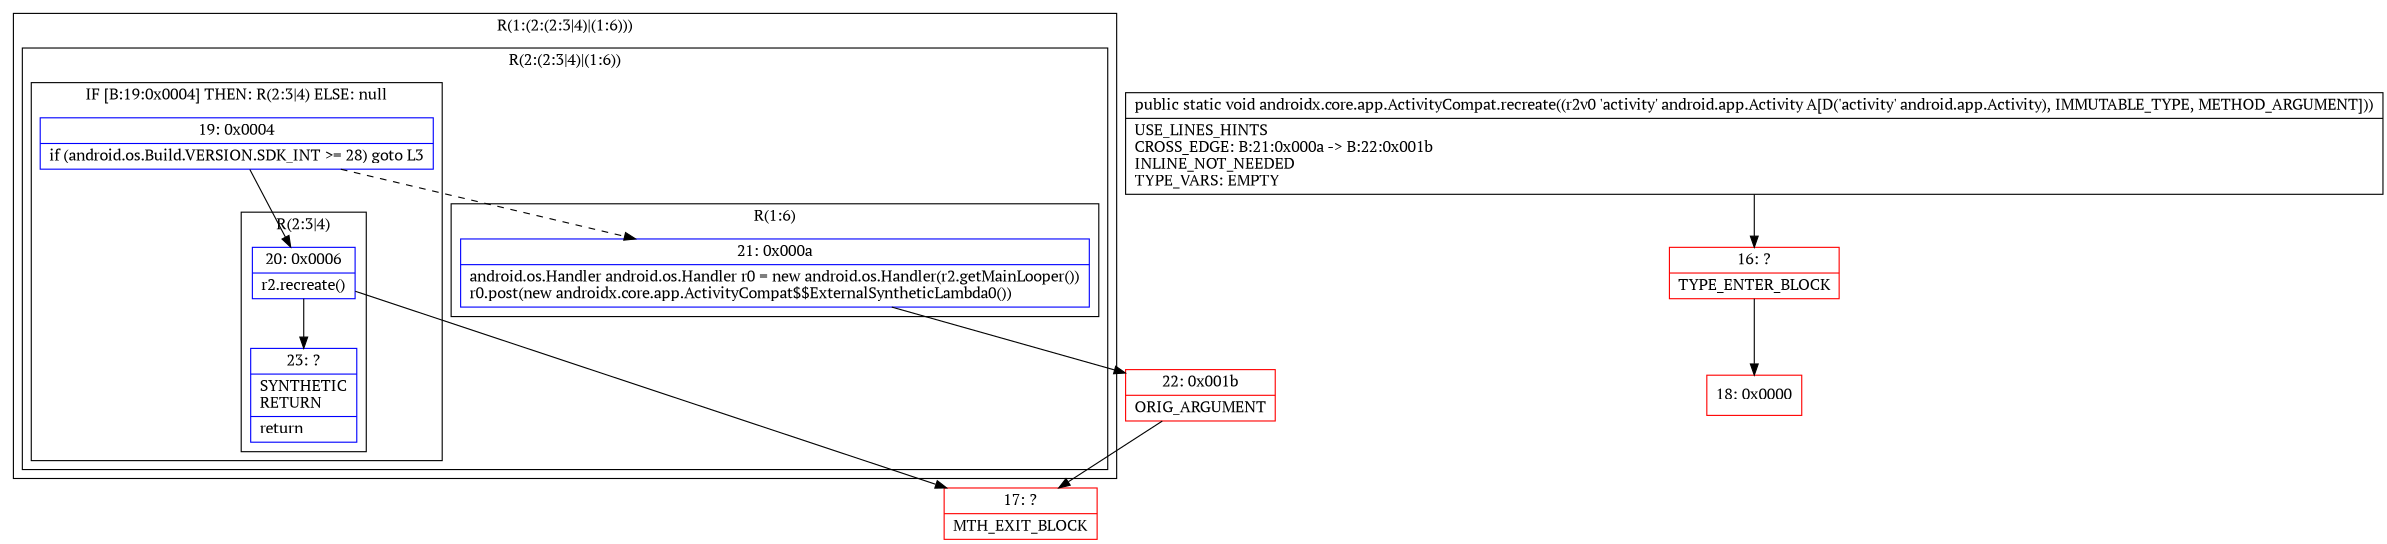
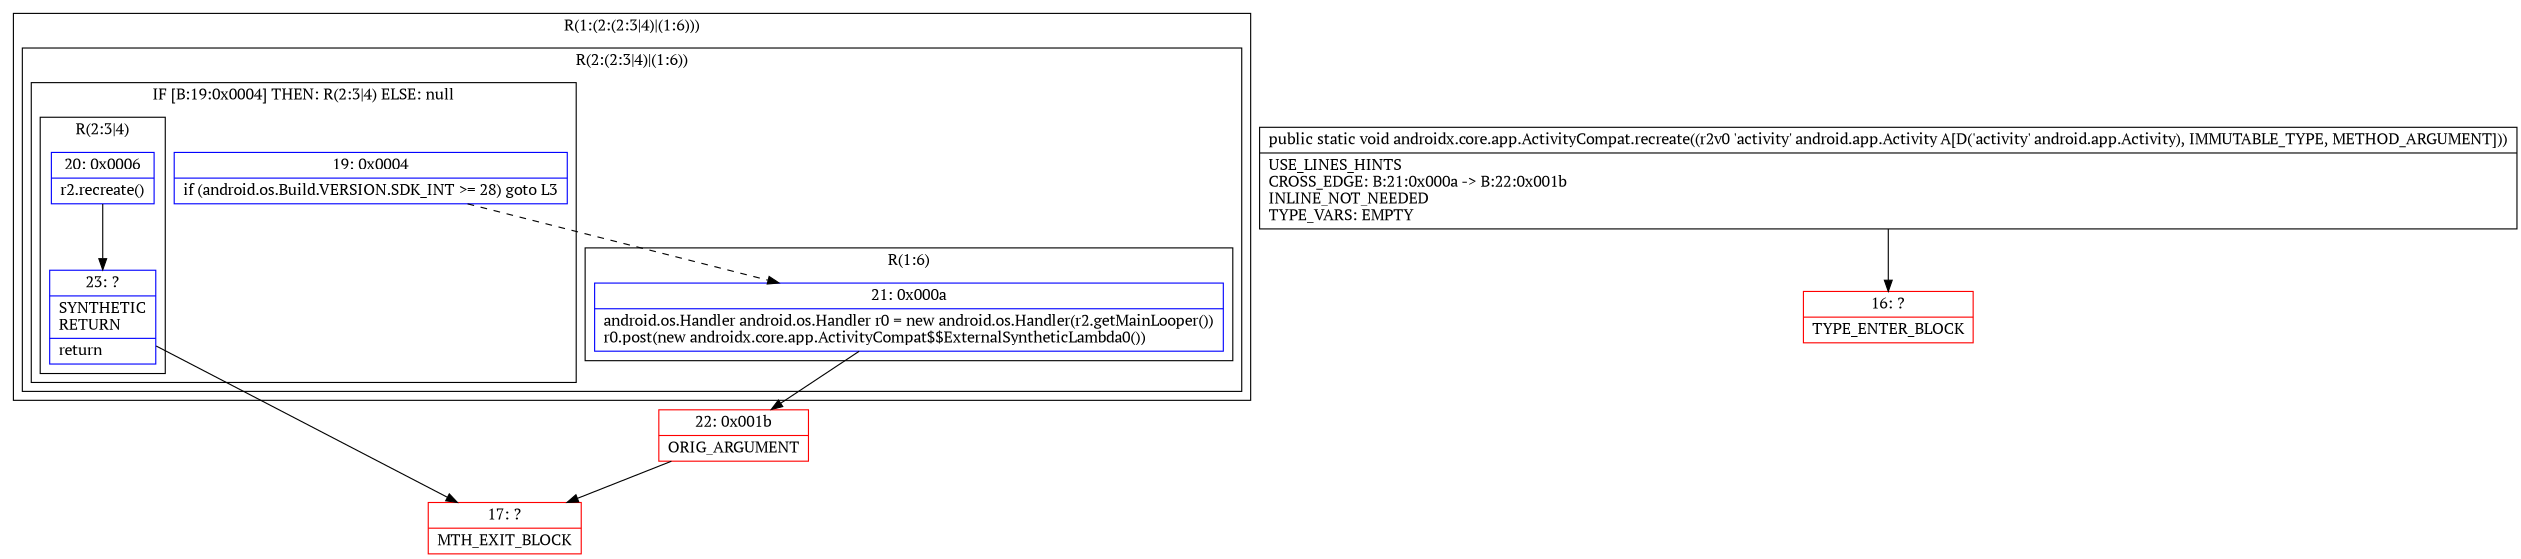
edge "19: 0x0004" -> "20: 0x0006": removed
edge "20: 0x0006" -> "17: ?": now "23: ?" -> "17: ?"
node "18: 0x0000": removed
